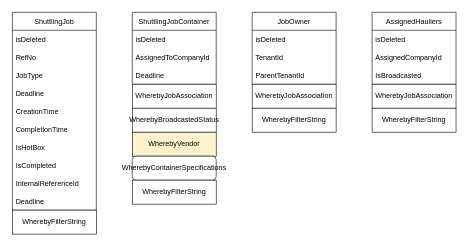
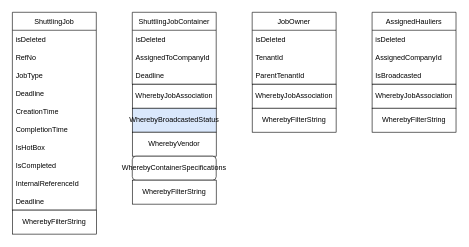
node "WherebyBroadcastedStatus": fillcolor #ffffff -> #dae8fc
node "WherebyVendor": fillcolor #fff2cc -> #ffffff
